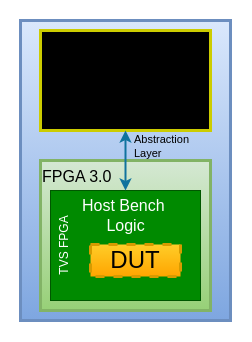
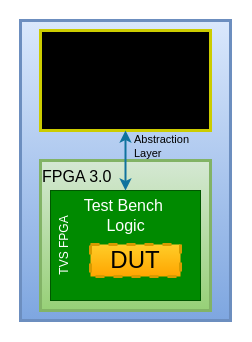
node "Host Bench Logic": label "Host Bench Logic" -> "Test Bench Logic"
